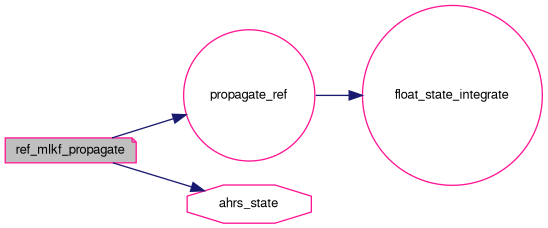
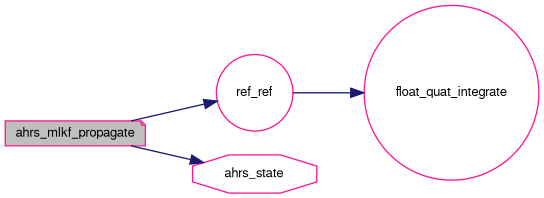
node "propagate_ref": label "propagate_ref" -> "ref_ref"
node "float_state_integrate": label "float_state_integrate" -> "float_quat_integrate"
node "ref_mlkf_propagate": label "ref_mlkf_propagate" -> "ahrs_mlkf_propagate"
